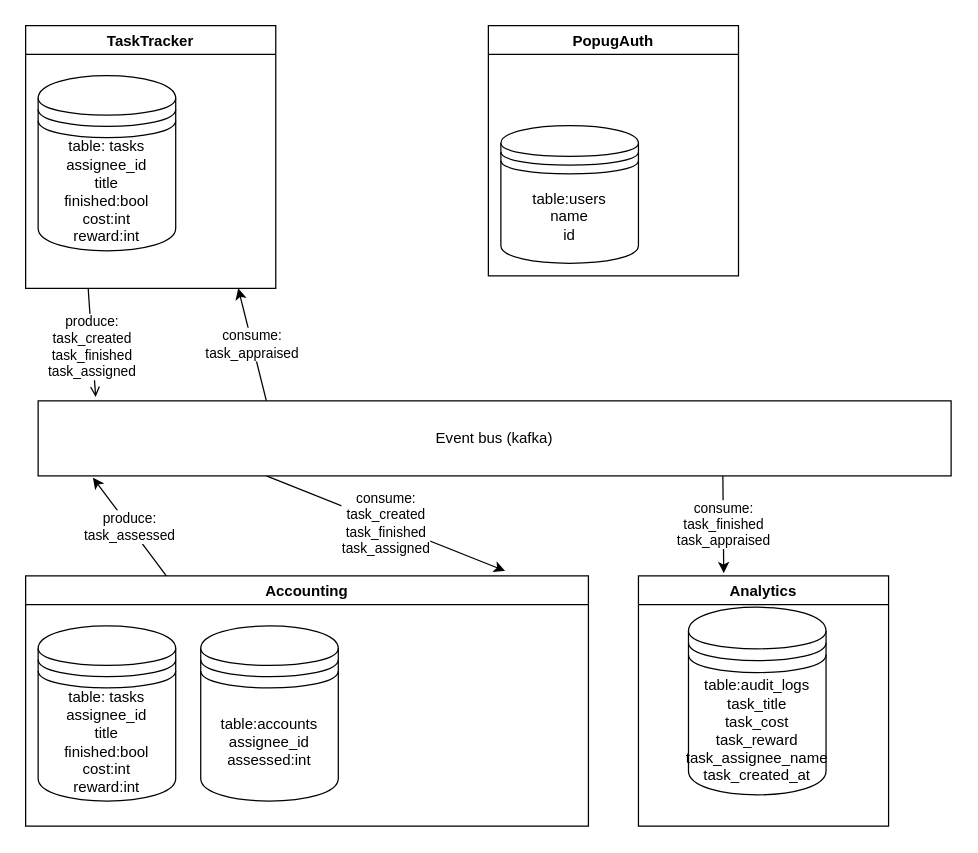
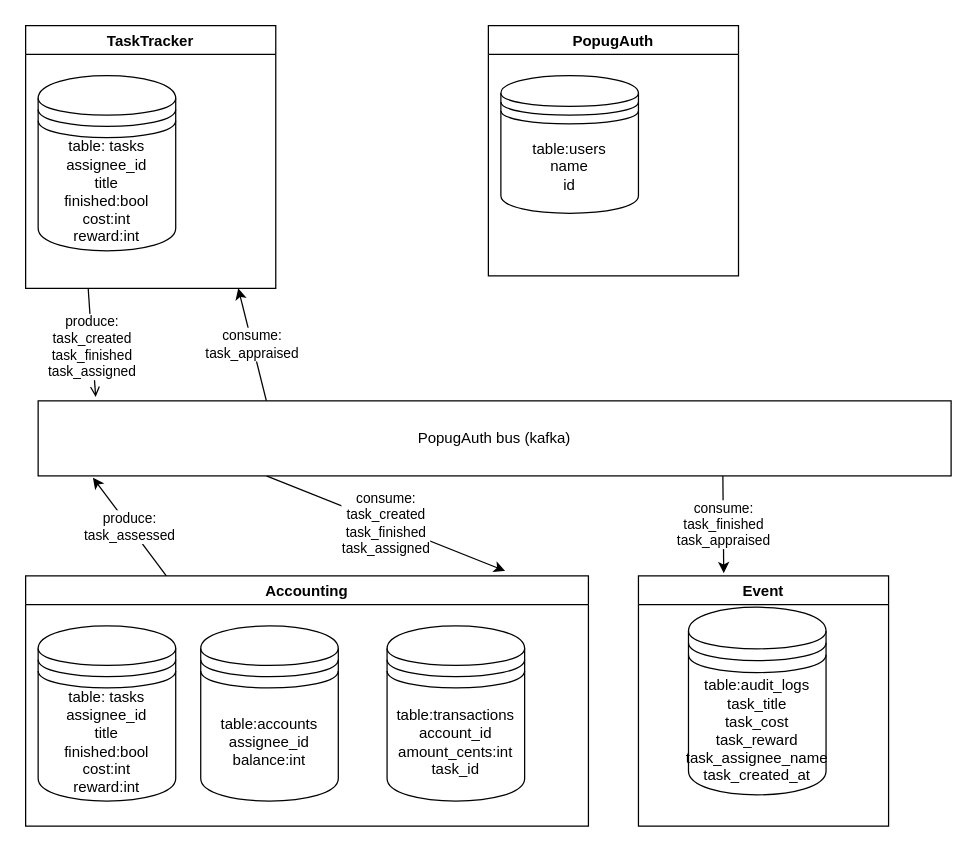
node "table:users name id": moved (569, 194) -> (569, 144)
node "Event bus (kafka)": label "Event bus (kafka)" -> "PopugAuth bus (kafka)"
node "Analytics": label "Analytics" -> "Event"
node "table:transactions account_id amount_cents:int task_id": added
node "table:accounts assignee_id assessed:int": label "table:accounts assignee_id assessed:int" -> "table:accounts assignee_id balance:int"
